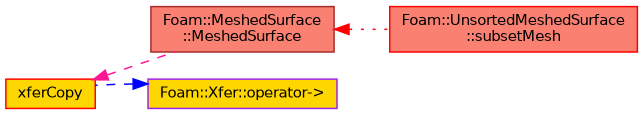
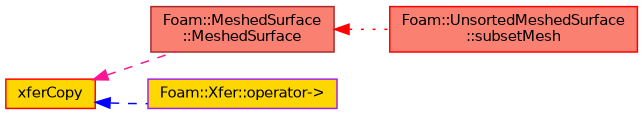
edge "xferCopy" -> "Foam::Xfer::operator->": reversed
